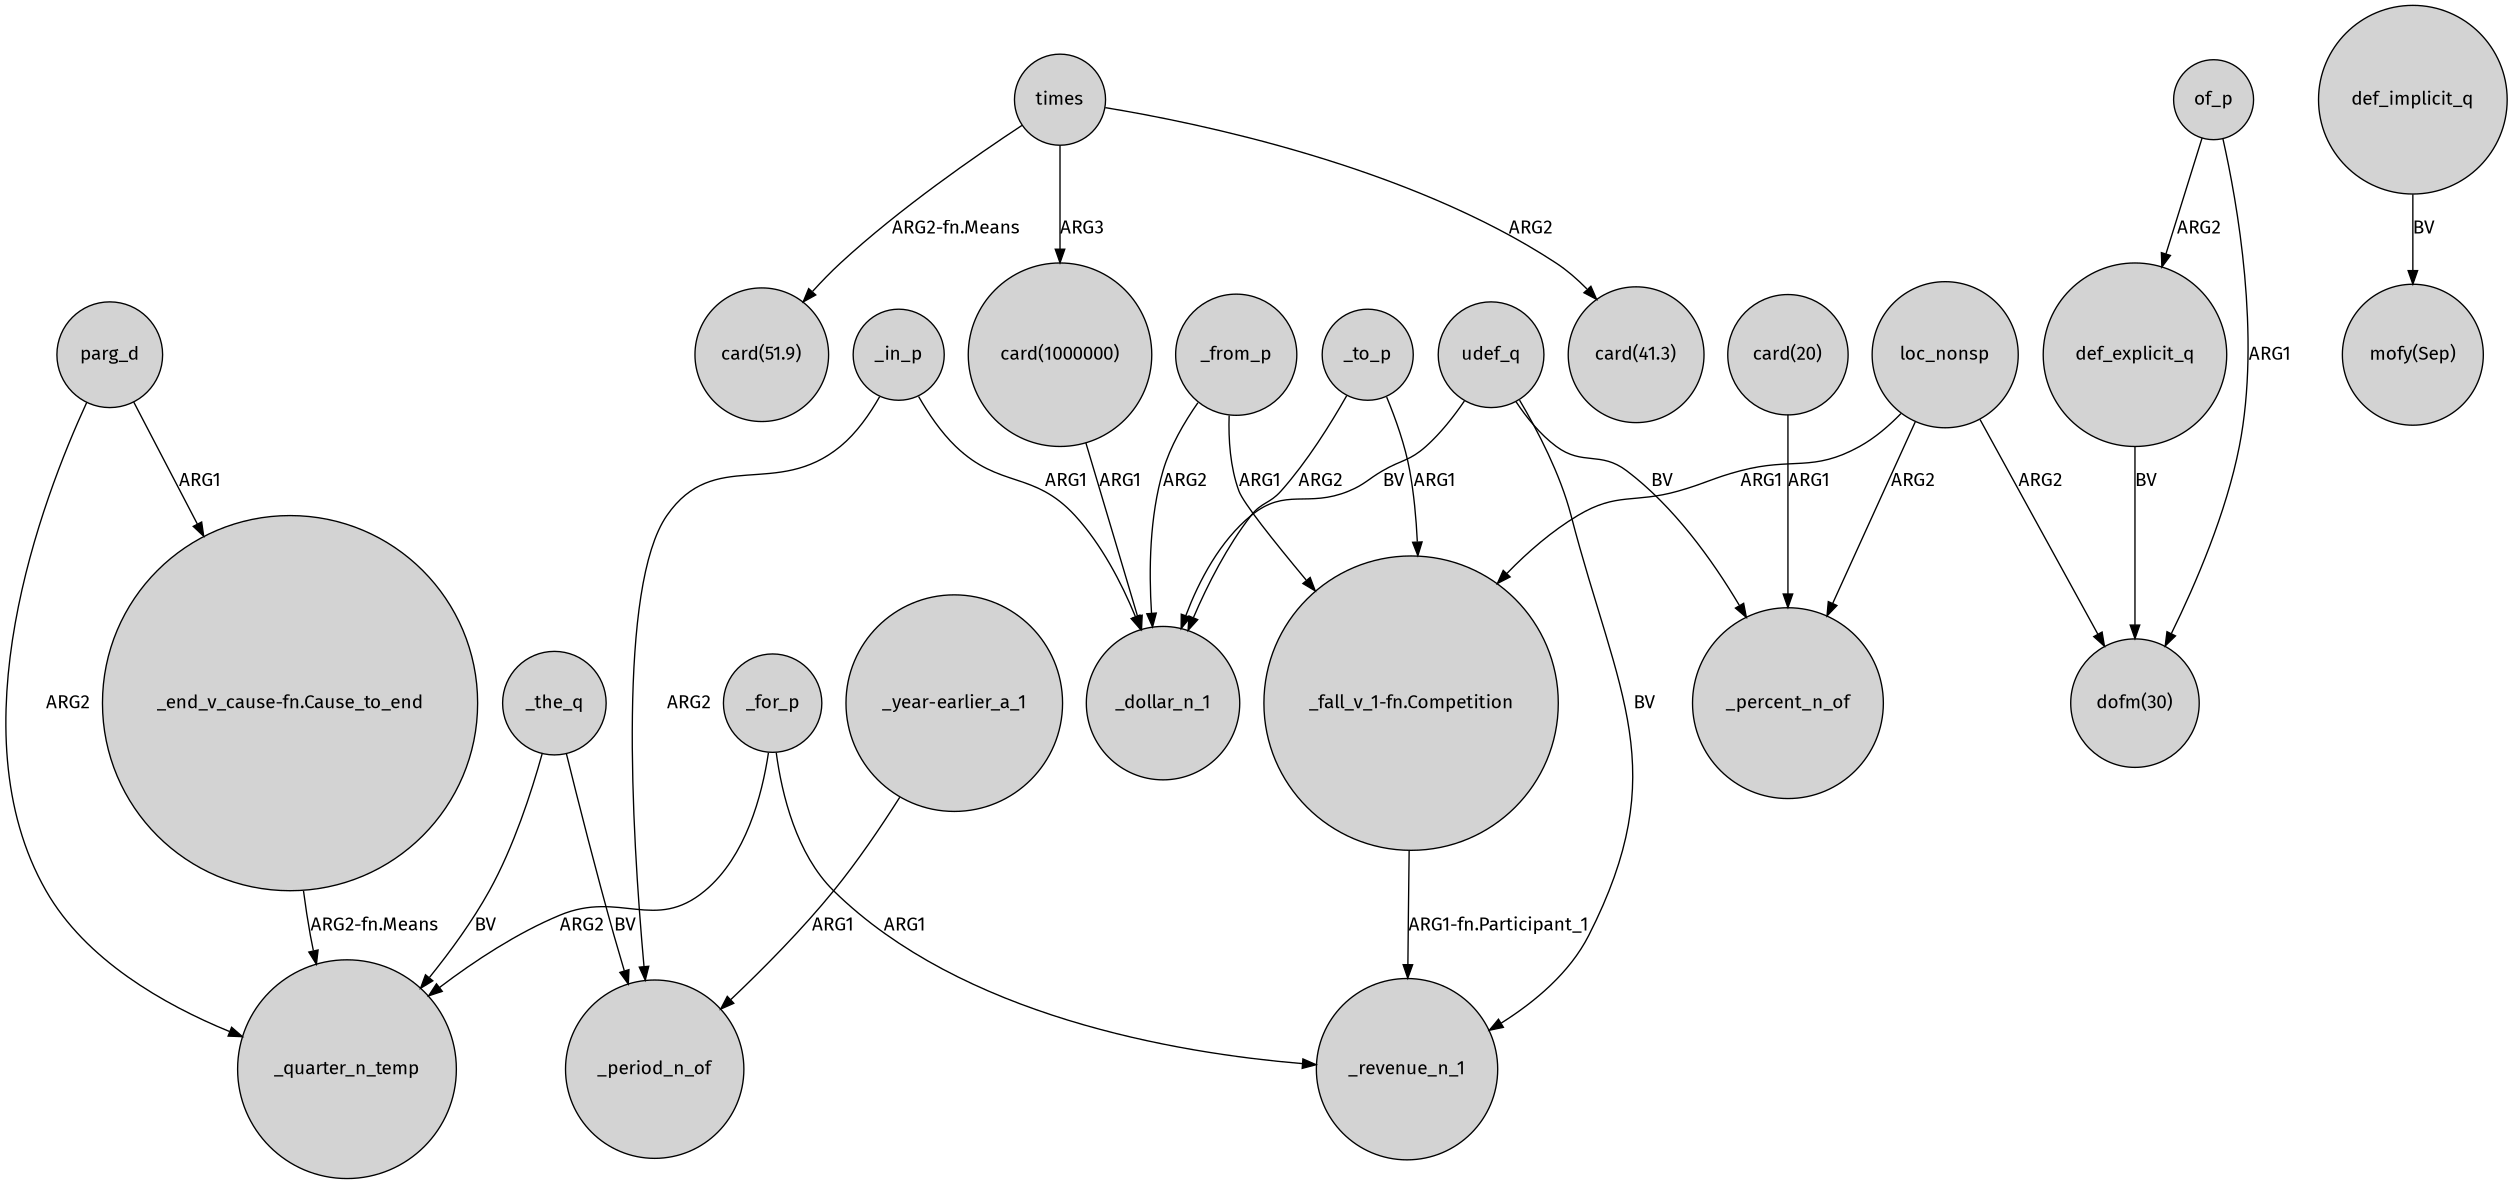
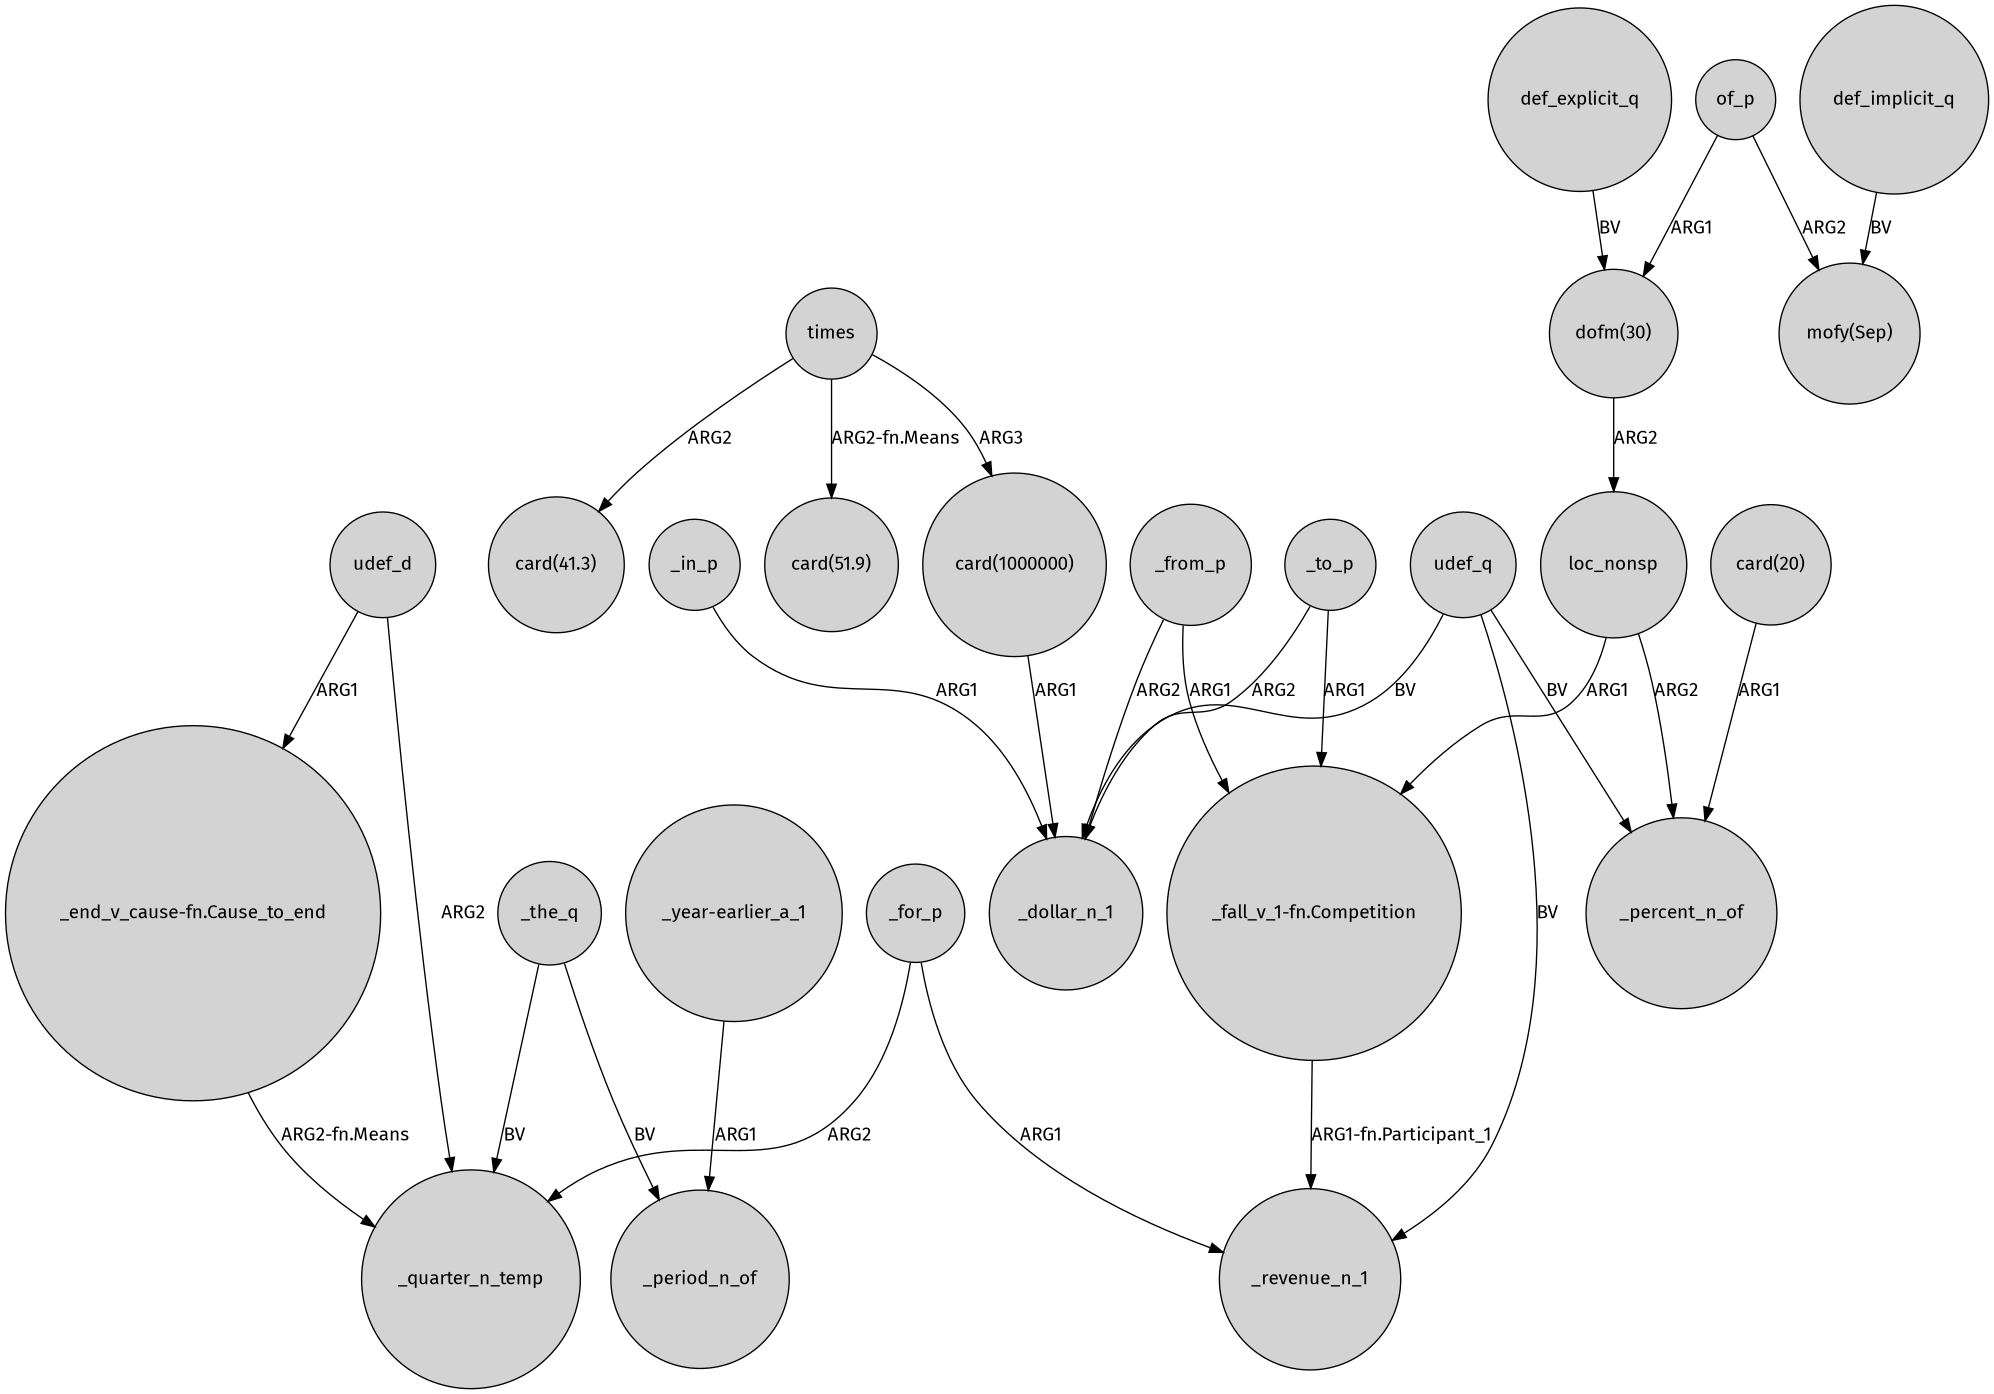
edge "of_p" -> "def_explicit_q": now "of_p" -> "mofy(Sep)"
node "parg_d": label "parg_d" -> "udef_d"
edge "loc_nonsp" -> "dofm(30)": reversed
edge "_in_p" -> "_period_n_of": removed, label "ARG2"
